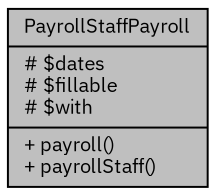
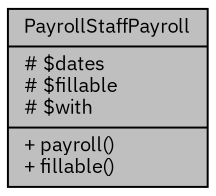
node "PayrollStaffPayroll": text "+ payrollStaff()" -> "+ fillable()"
